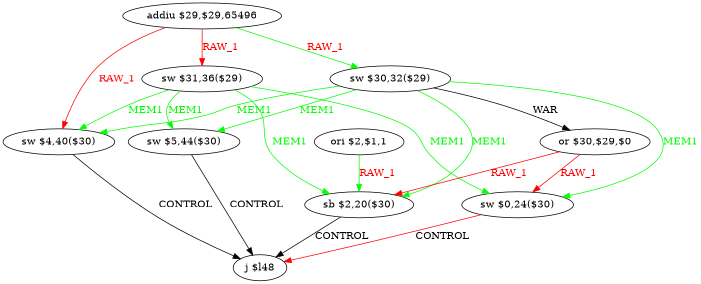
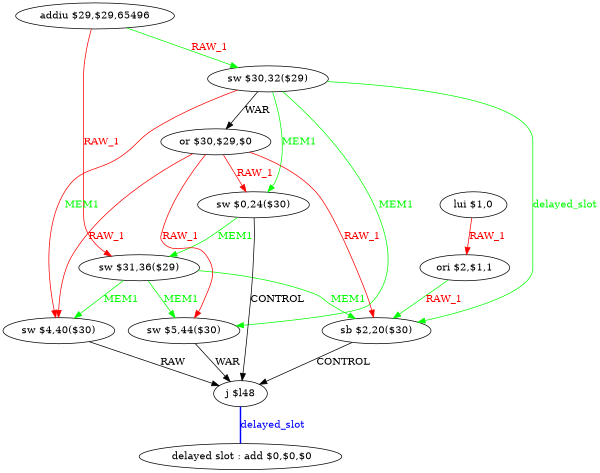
edge "addiu $29,$29,65496" -> "sw $4,40($30)": now "or $30,$29,$0" -> "sw $4,40($30)"
edge "sw $30,32($29)" -> "sw $4,40($30)": color green -> red
edge "sw $31,36($29)" -> "sw $0,24($30)": reversed
edge "sw $30,32($29)" -> "sb $2,20($30)": label "MEM1" -> "delayed_slot"
edge "sw $4,40($30)" -> "j $l48": label "CONTROL" -> "RAW"
edge "sw $5,44($30)" -> "j $l48": label "CONTROL" -> "WAR"
node "lui $1,0": added
edge "sw $0,24($30)" -> "j $l48": color red -> black
edge "or $30,$29,$0" -> "sw $5,44($30)": added, label "RAW_1"
node "delayed slot : add $0,$0,$0": added
